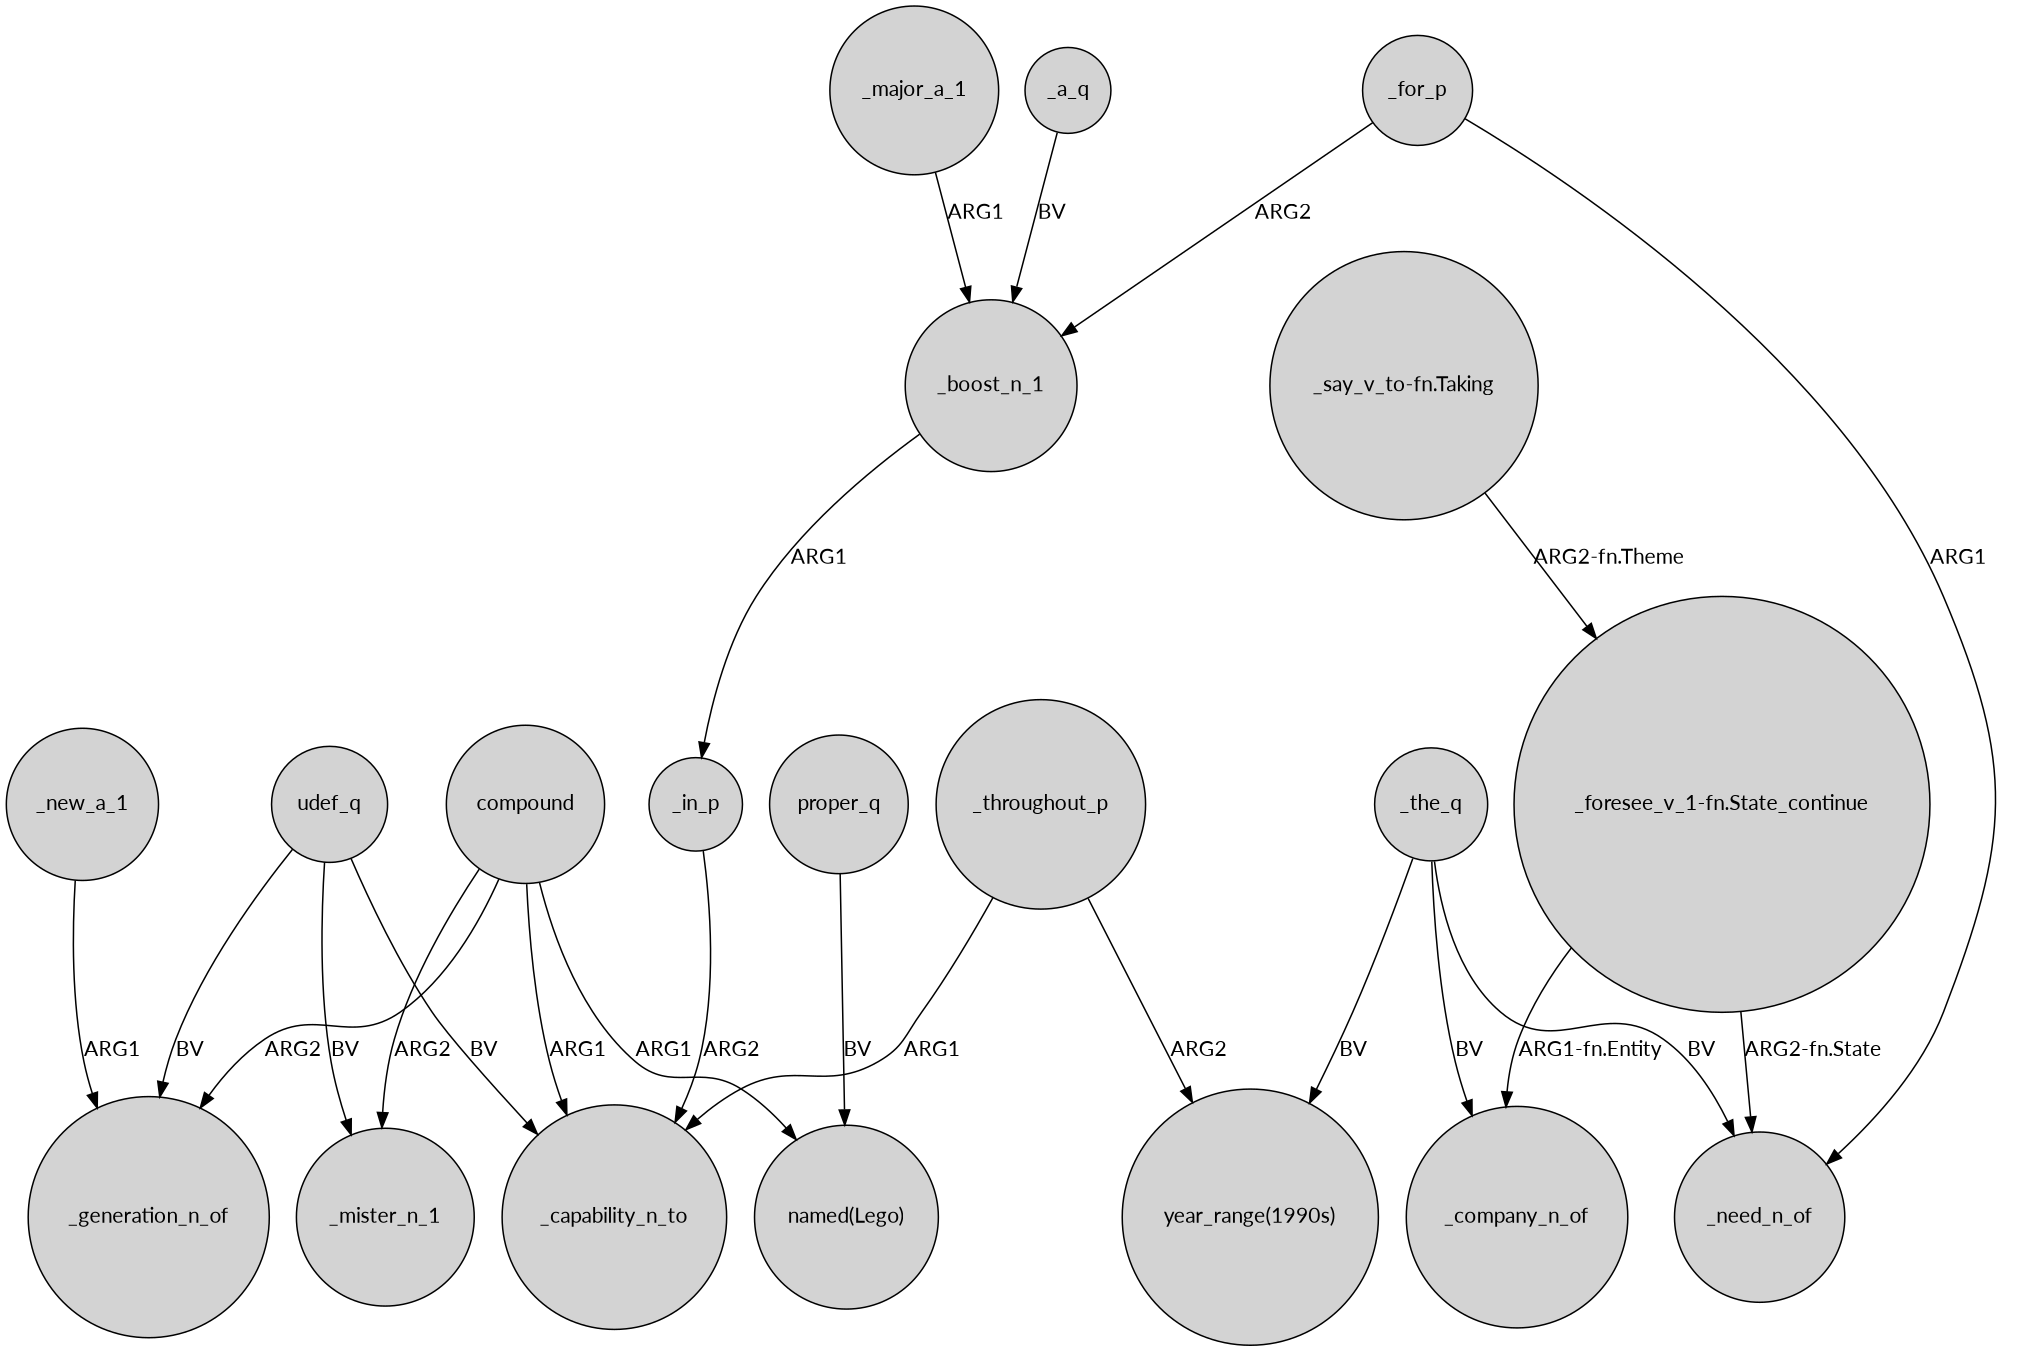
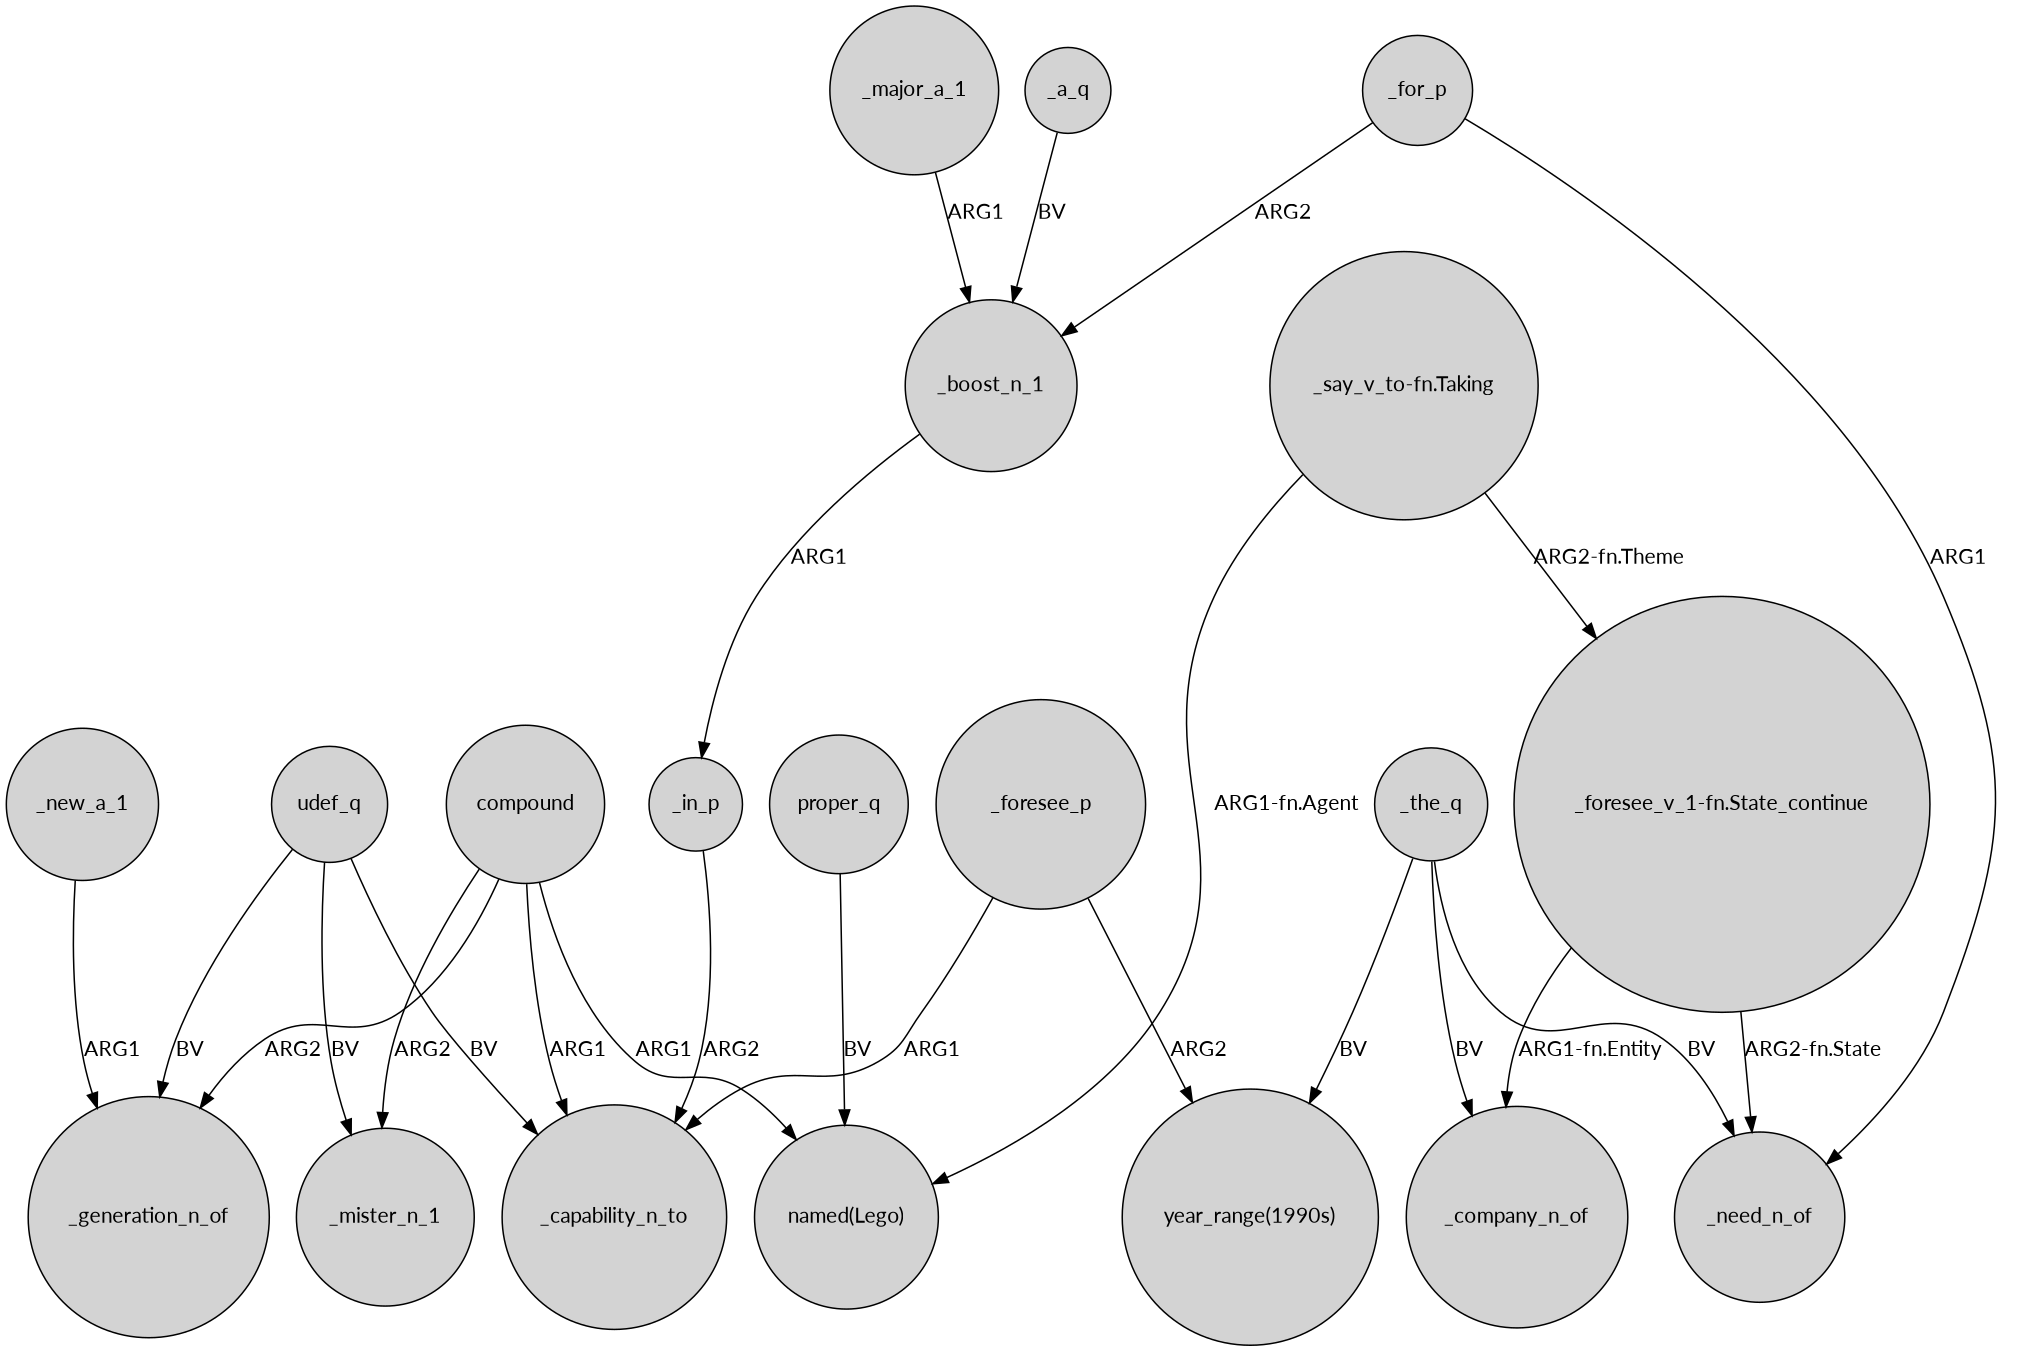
node "_throughout_p": label "_throughout_p" -> "_foresee_p"
edge "_say_v_to-fn.Taking" -> "named(Lego)": added, label "ARG1-fn.Agent"
